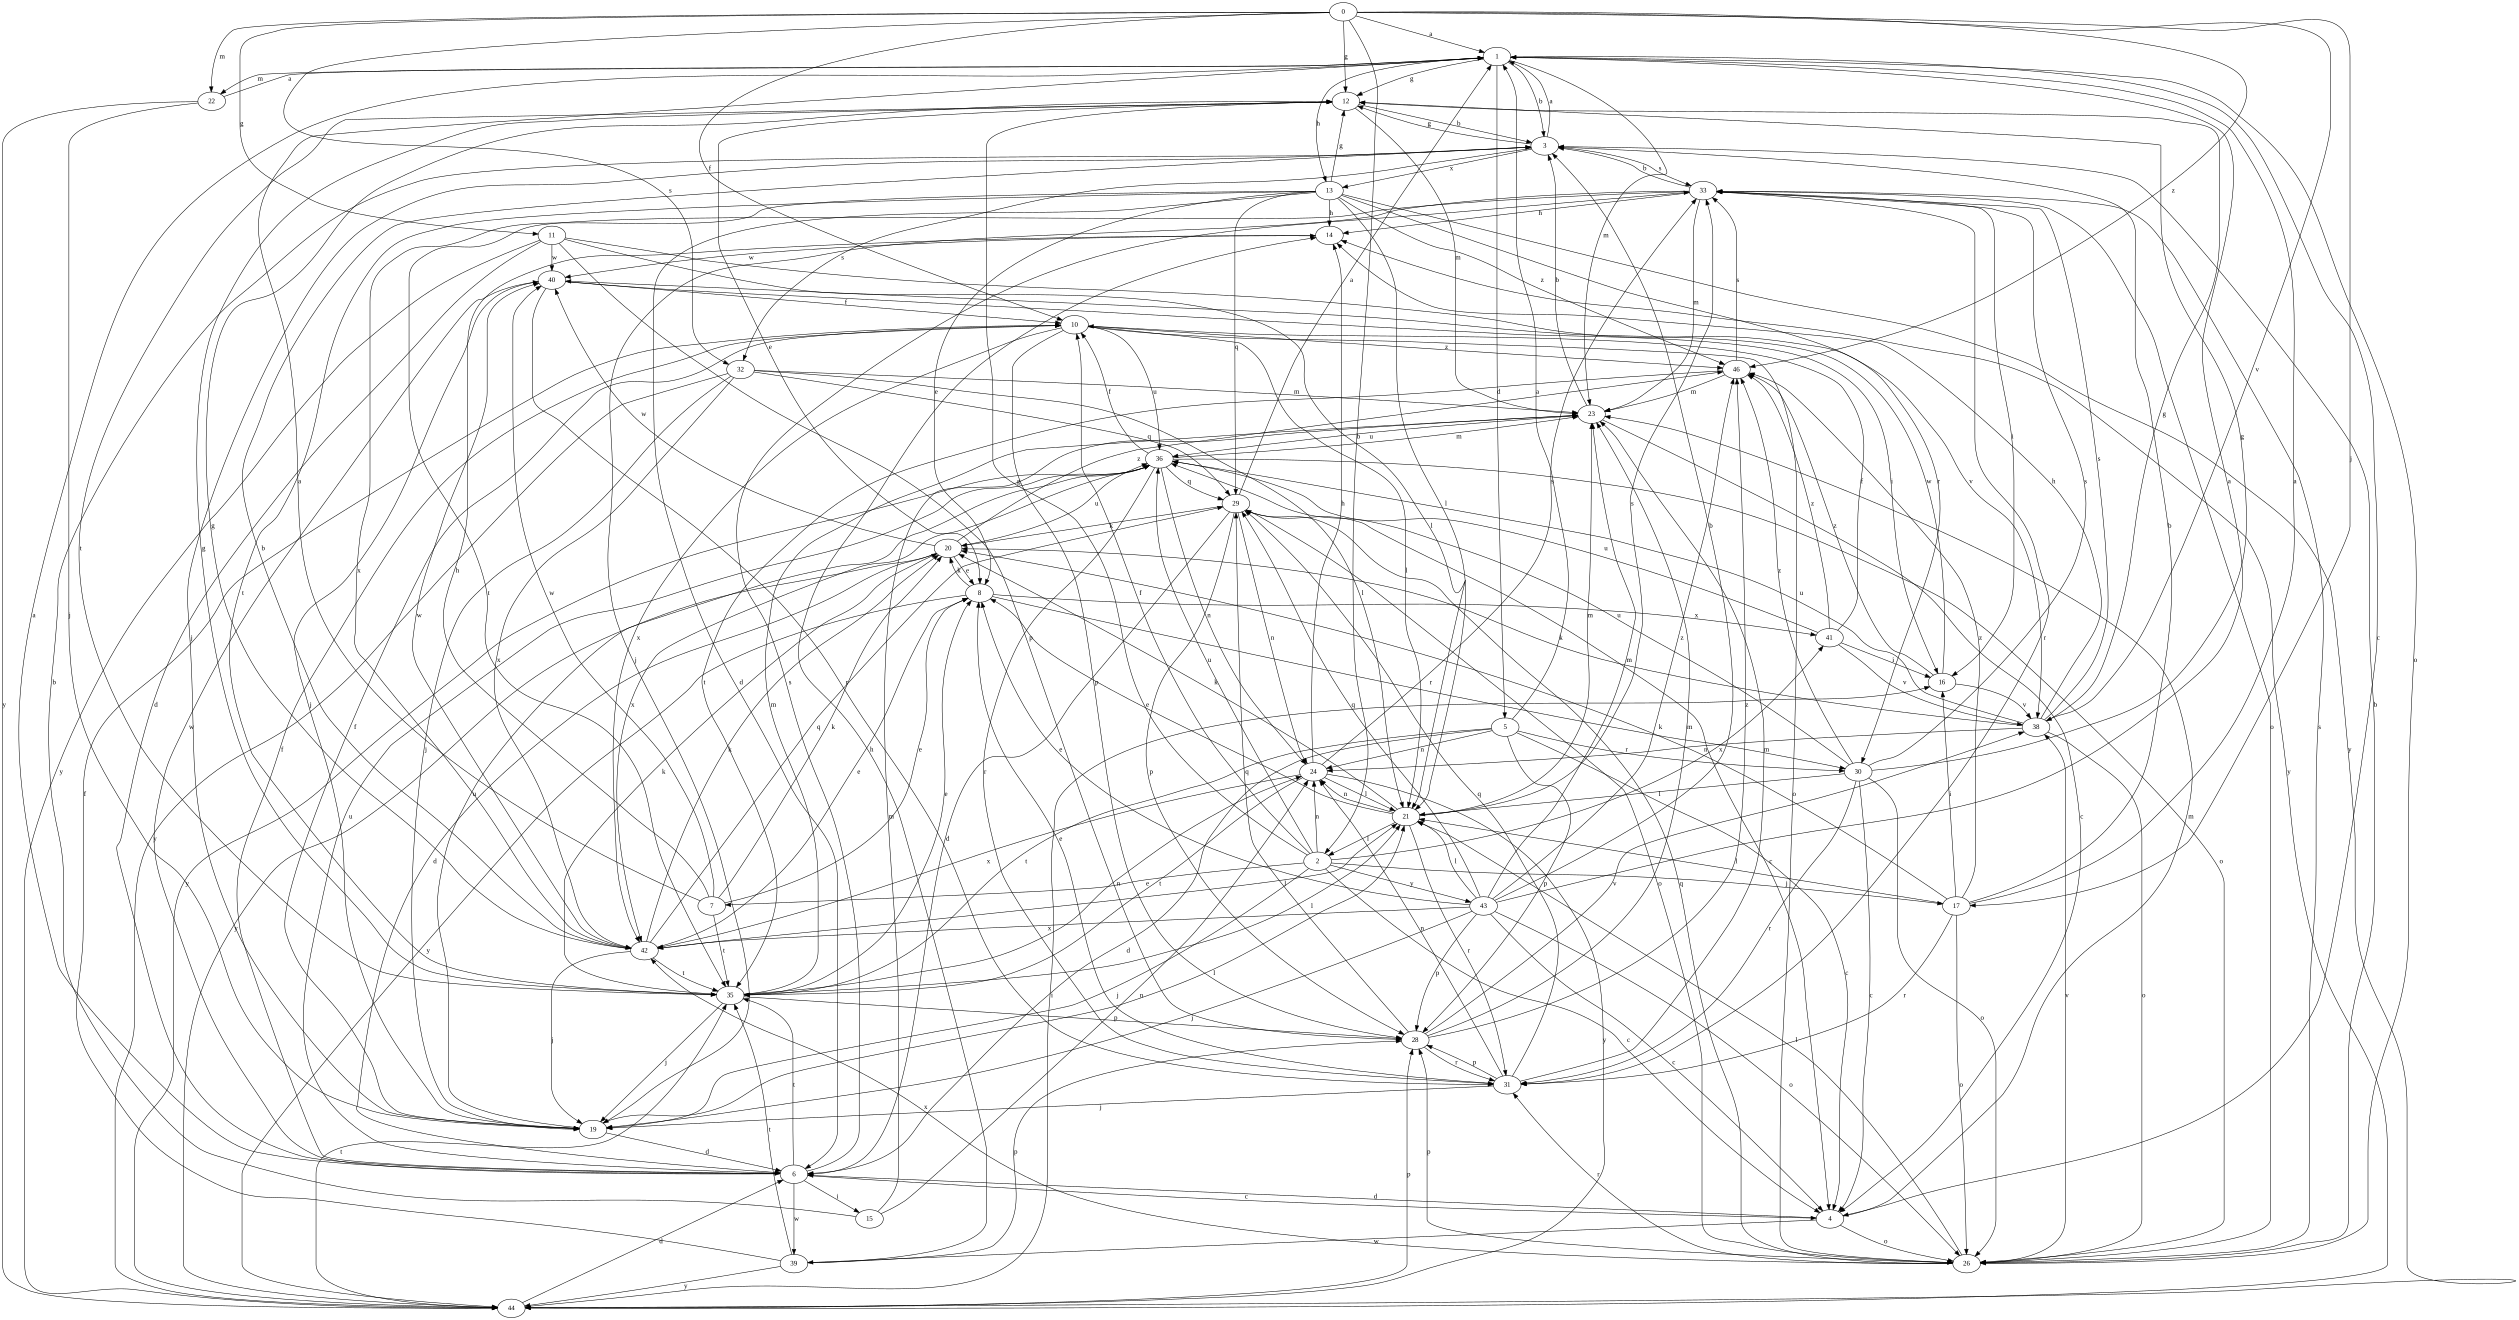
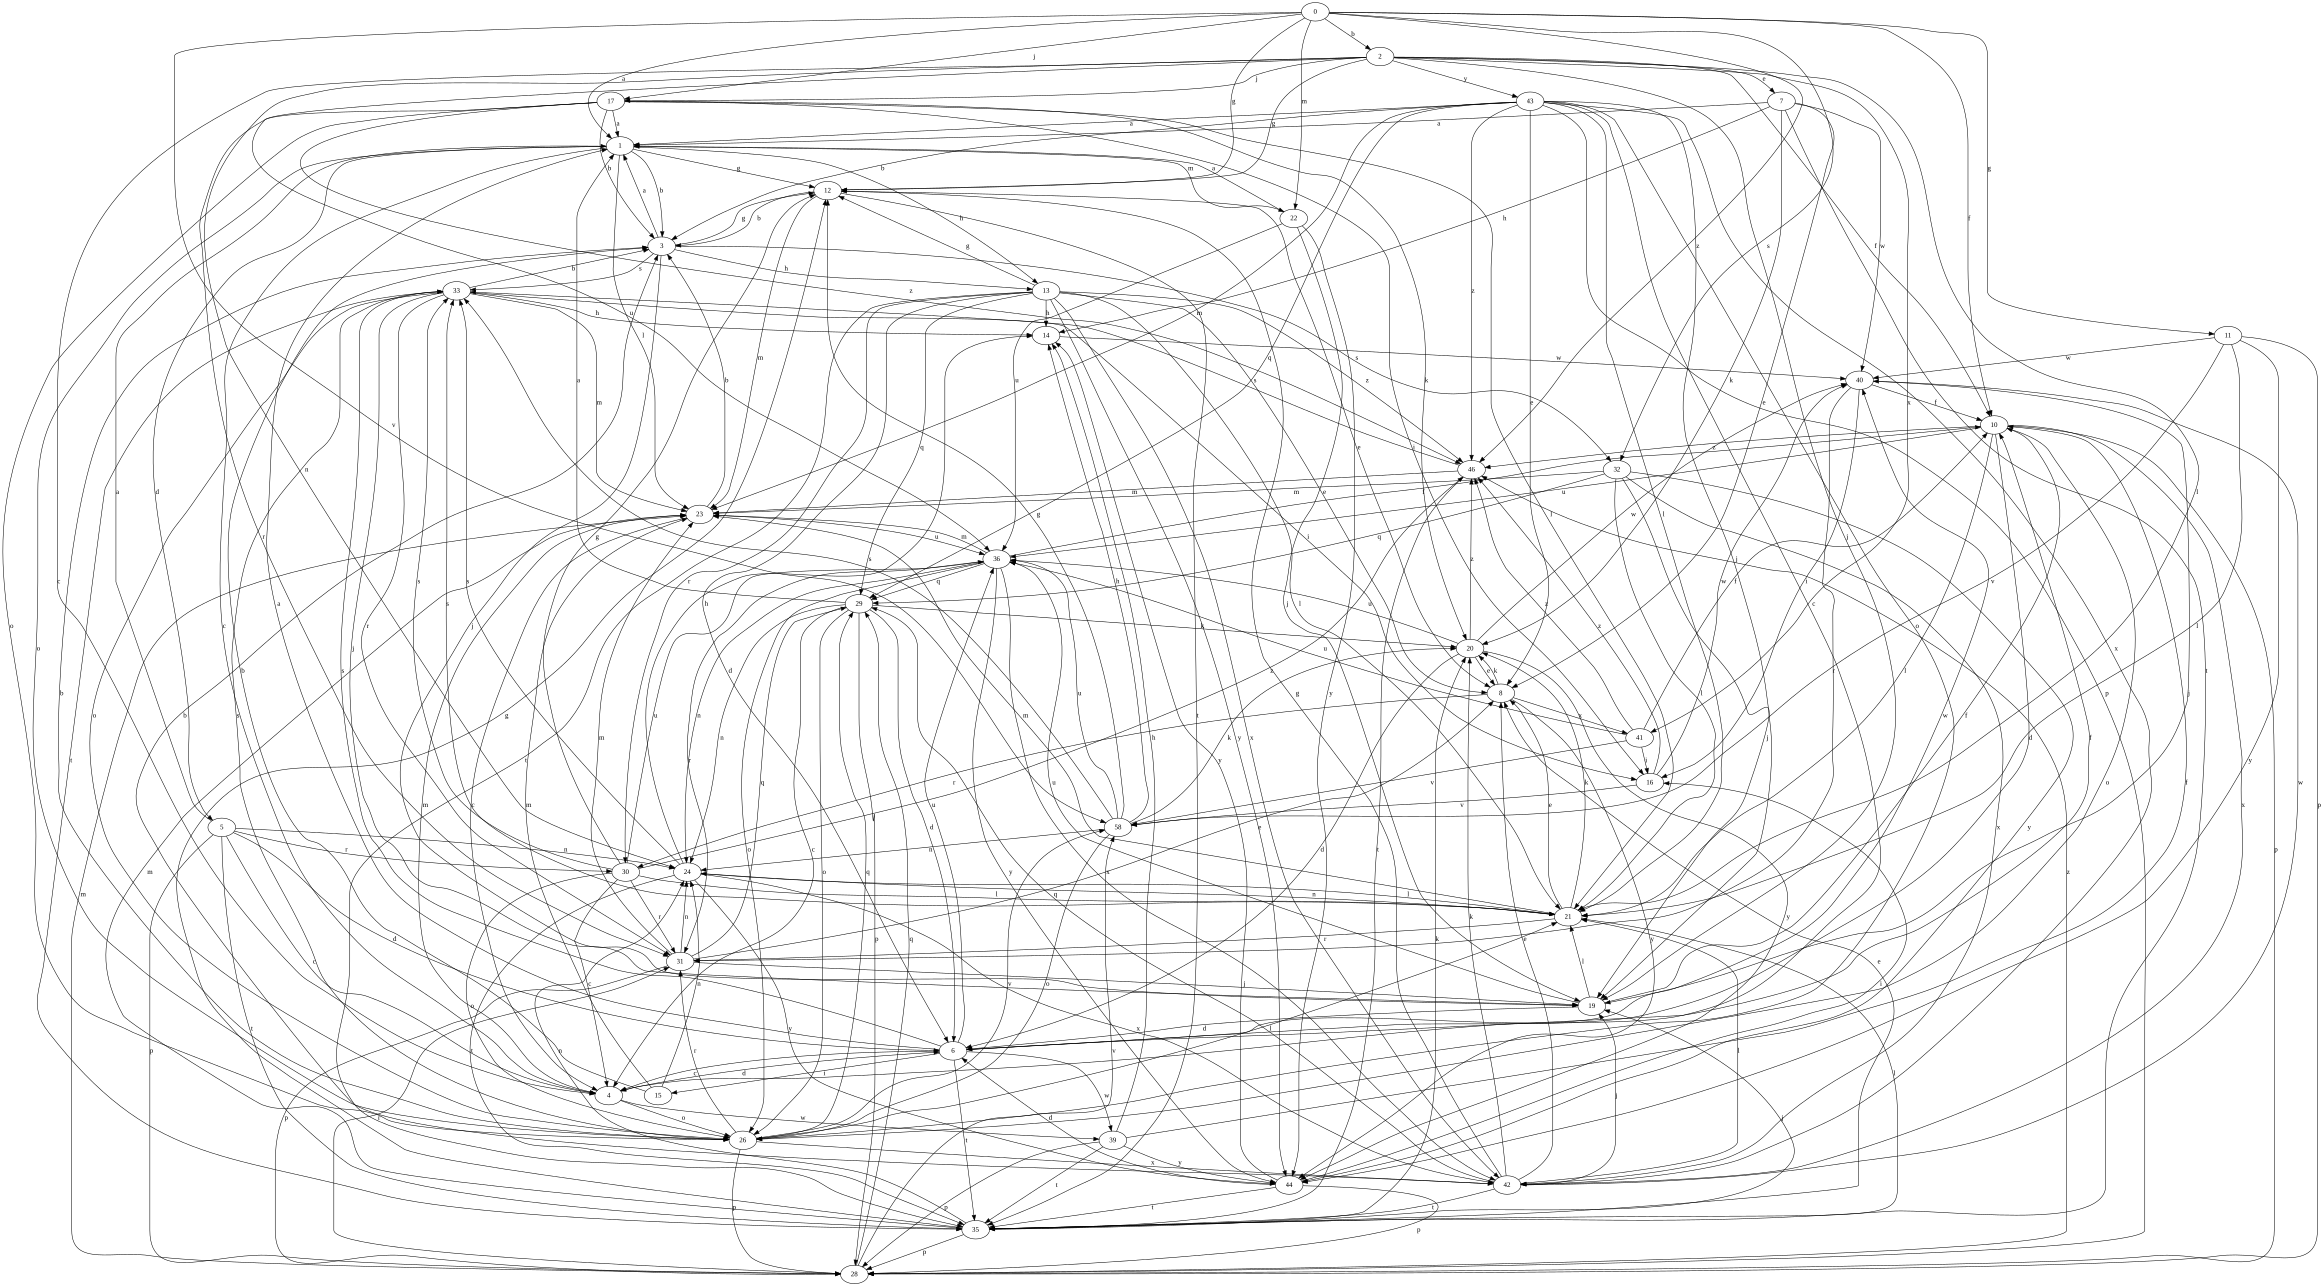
edge "3" -> "13": label "x" -> "h"
edge "1" -> "23": label "m" -> "l"
edge "22" -> "36": added, label "u"
node "38": label "38" -> "58"
edge "21" -> "2": reversed
edge "11" -> "6": now "10" -> "6"
